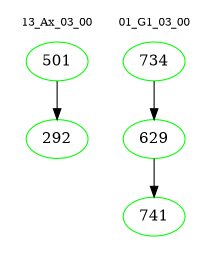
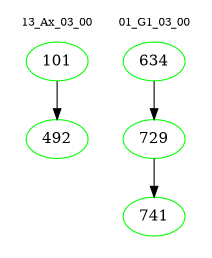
node "501": label "501" -> "101"
node "734": label "734" -> "634"
node "292": label "292" -> "492"
node "629": label "629" -> "729"
